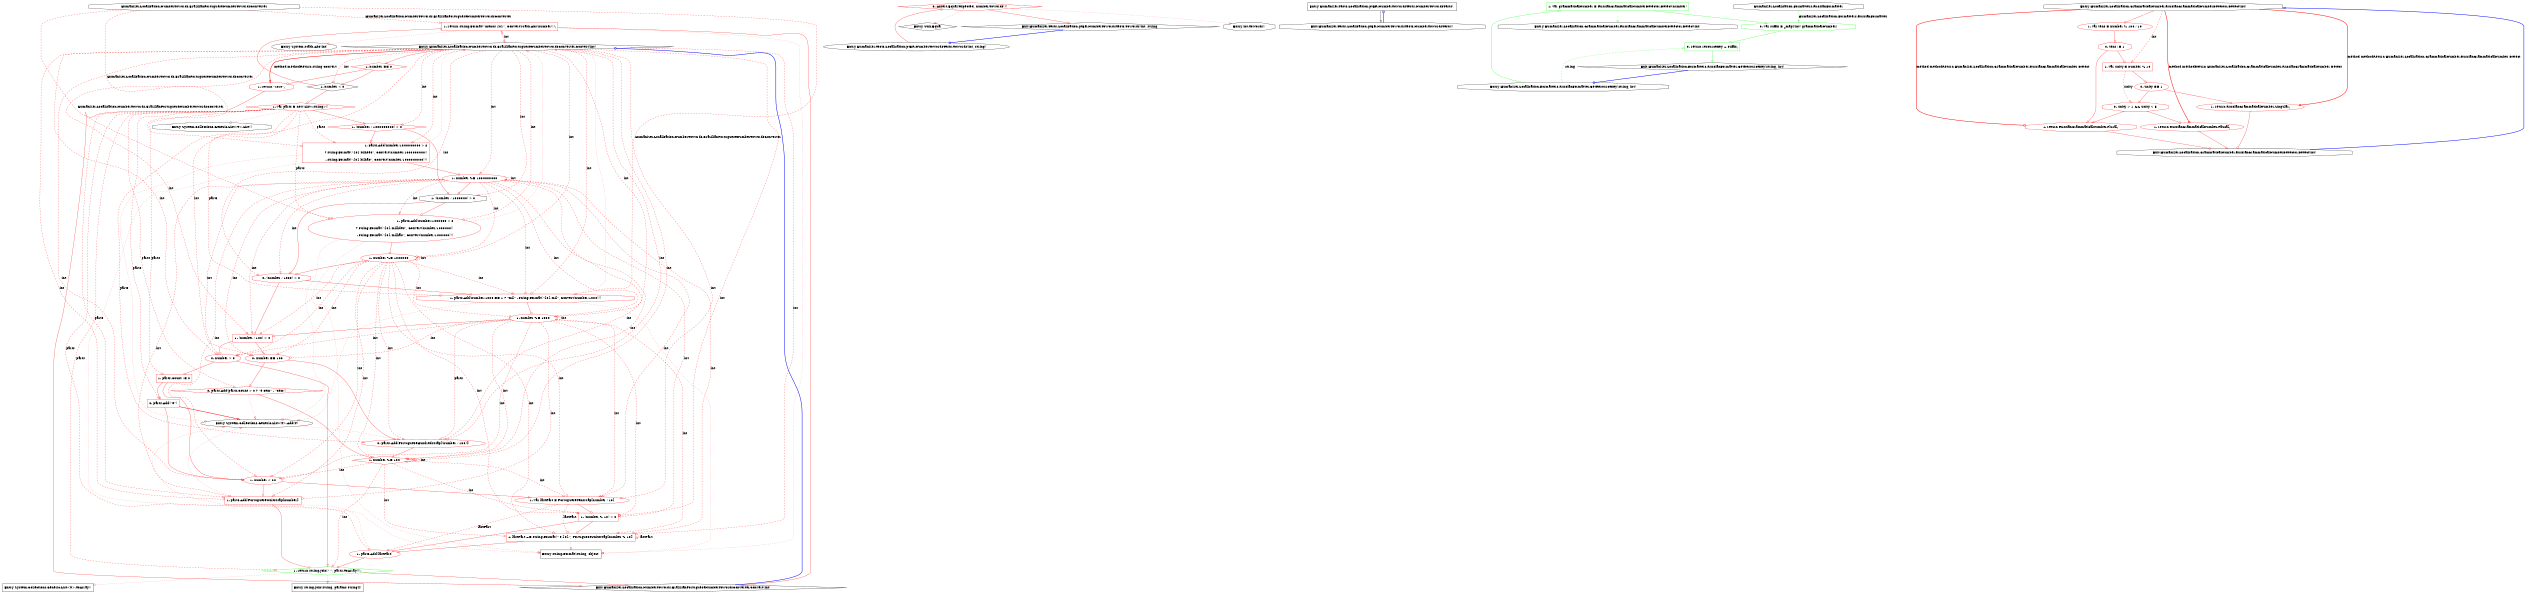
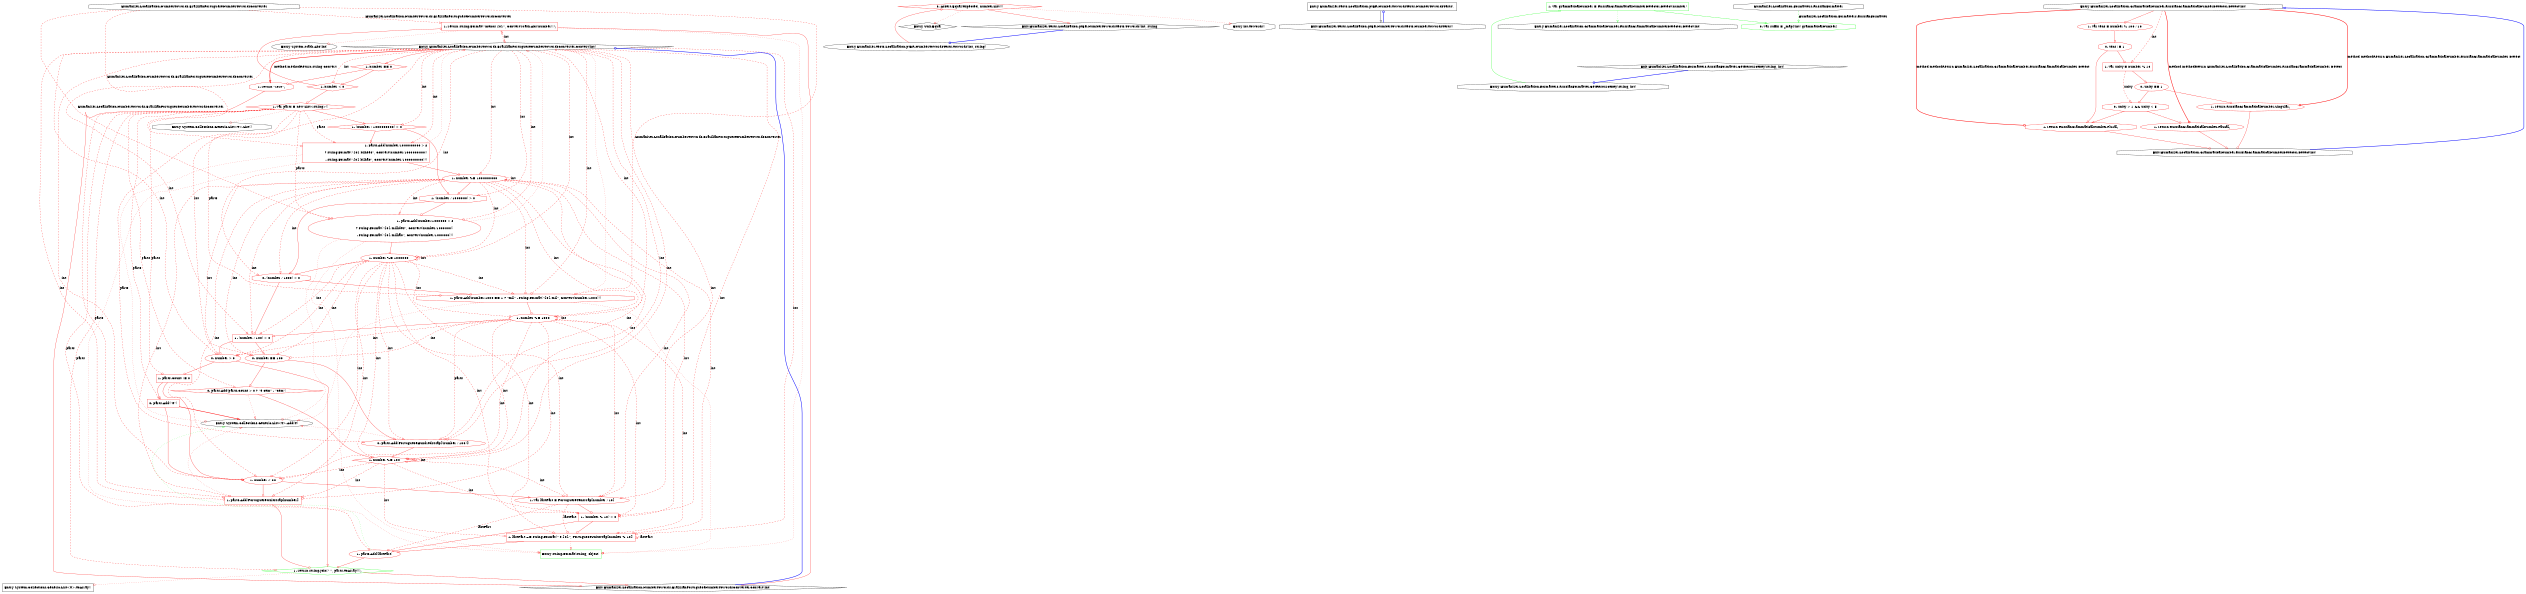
node "0: Assert.Equal(expected, number.ToWords())": label "0: Assert.Equal(expected, number.ToWords())" -> "0: Assert.Equal(expected, number.List())"
node "0: return resourceKey + suffix;": removed
node "1: number < 0": color black -> red
node "1: (number / 1000000) > 0": color black -> red
edge "Entry System.Collections.Generic.List<T>.Add(T)" -> "0: parts.Add(PortugueseHundredsMap[(number / 100)])": reversed
edge "1: parts.Add(lastPart)" -> "Entry System.Collections.Generic.List<T>.Add(T)": color red -> green
edge "1: number %= 100" -> "1: return string.Join('' '', parts.ToArray());": now "1: number %= 100" -> "1: parts.Add(PortugueseUnitsMap[number])"
node "Entry string.Format(string, object)": color black -> green
node "Entry string.Join(string, params string[])": removed
